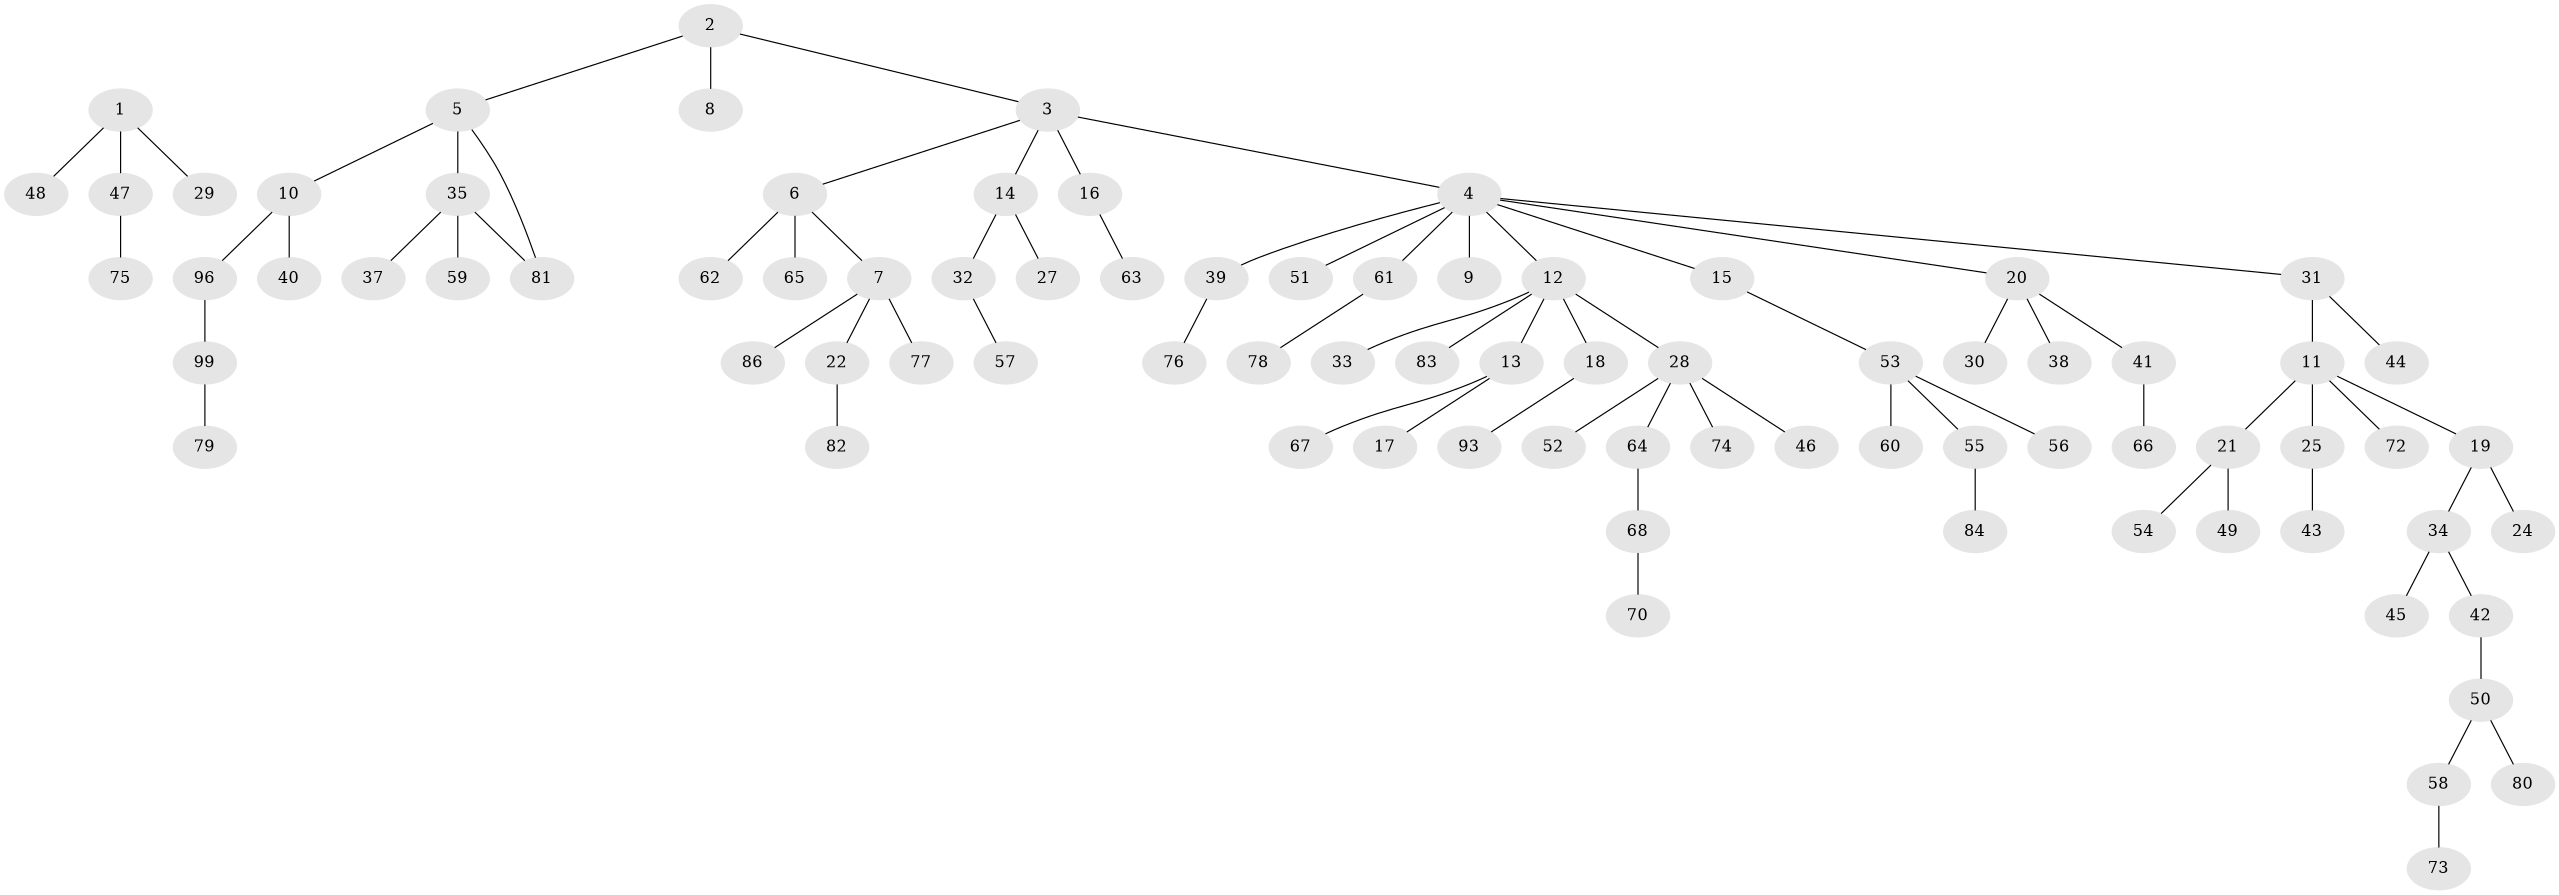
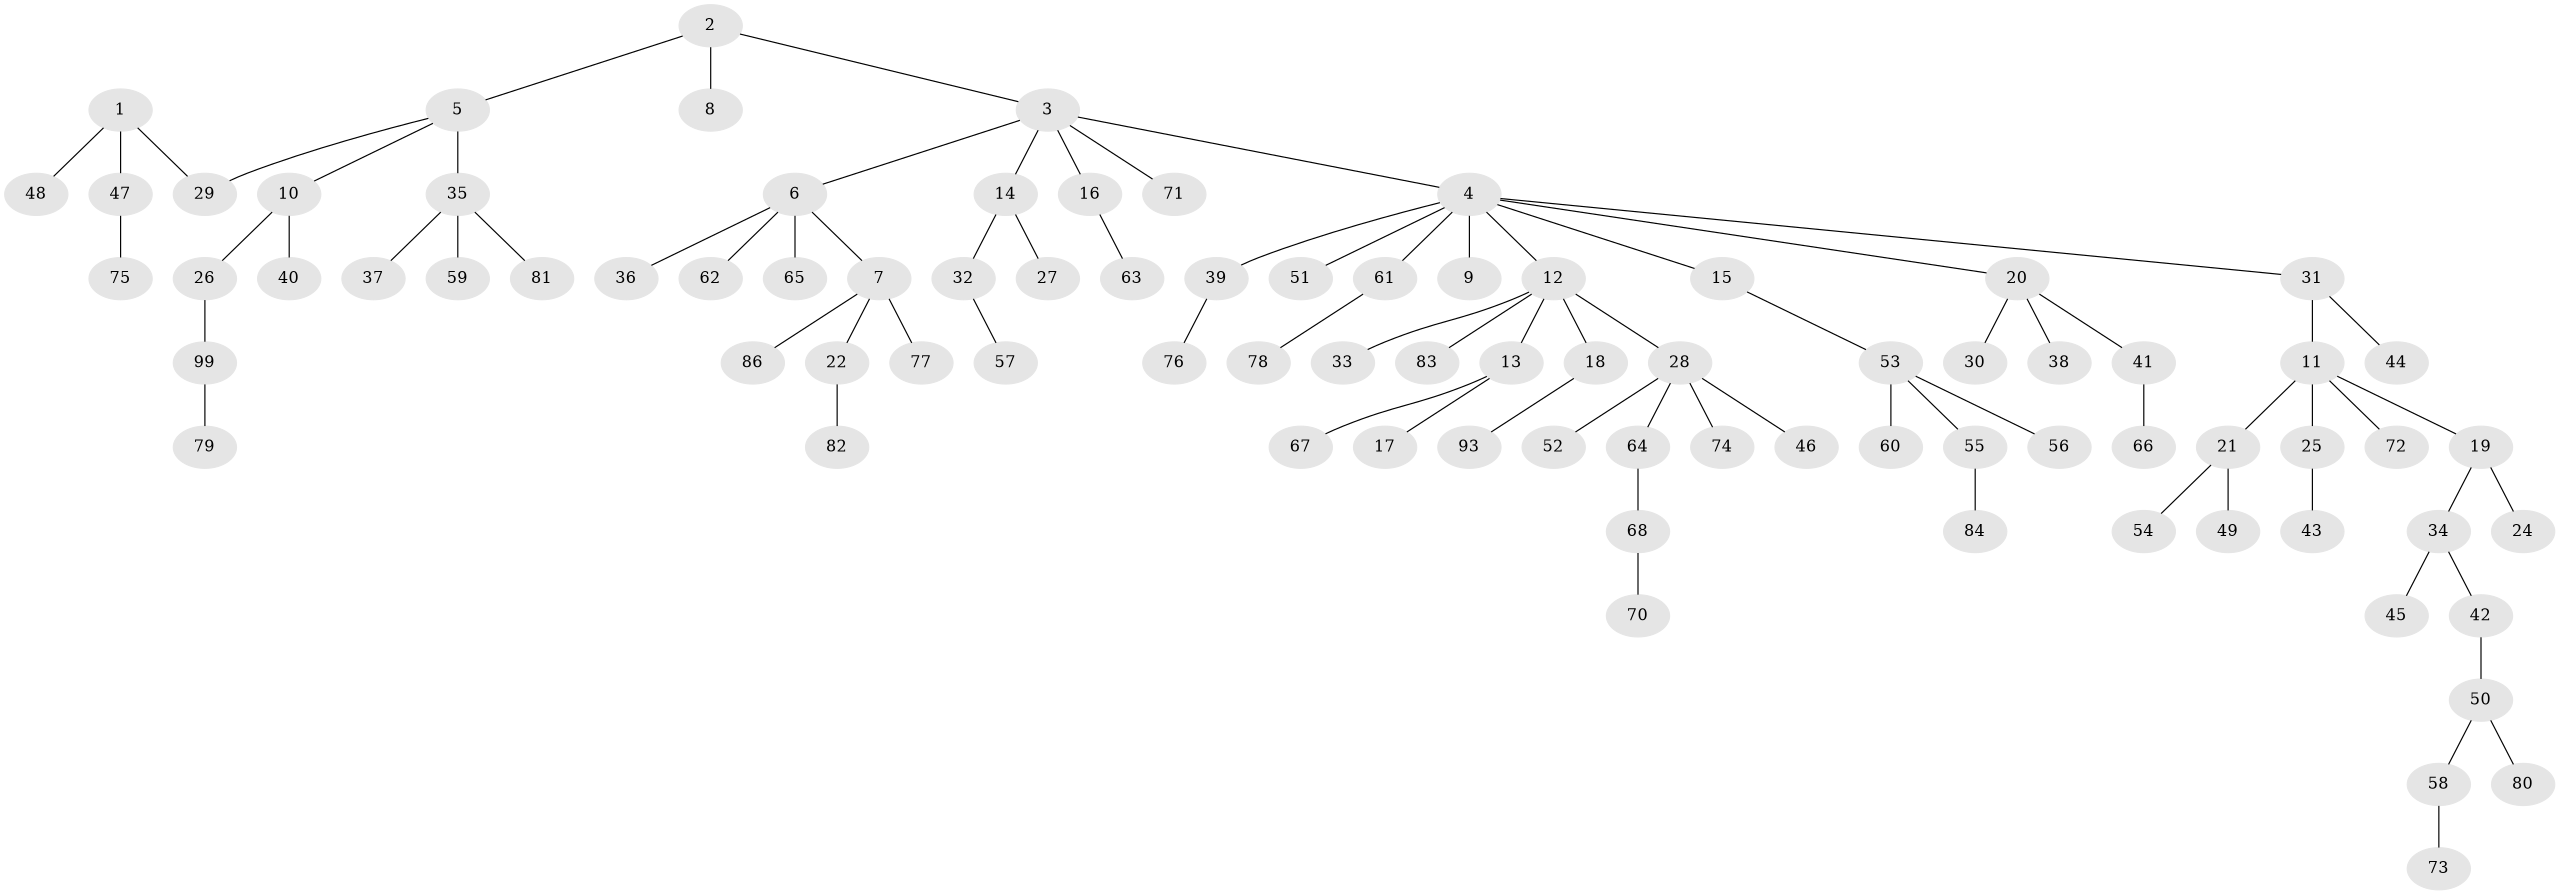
edge "5" -- "81": now "5" -- "29"
node "71": added
node "96": label "96" -> "26"
node "36": added
